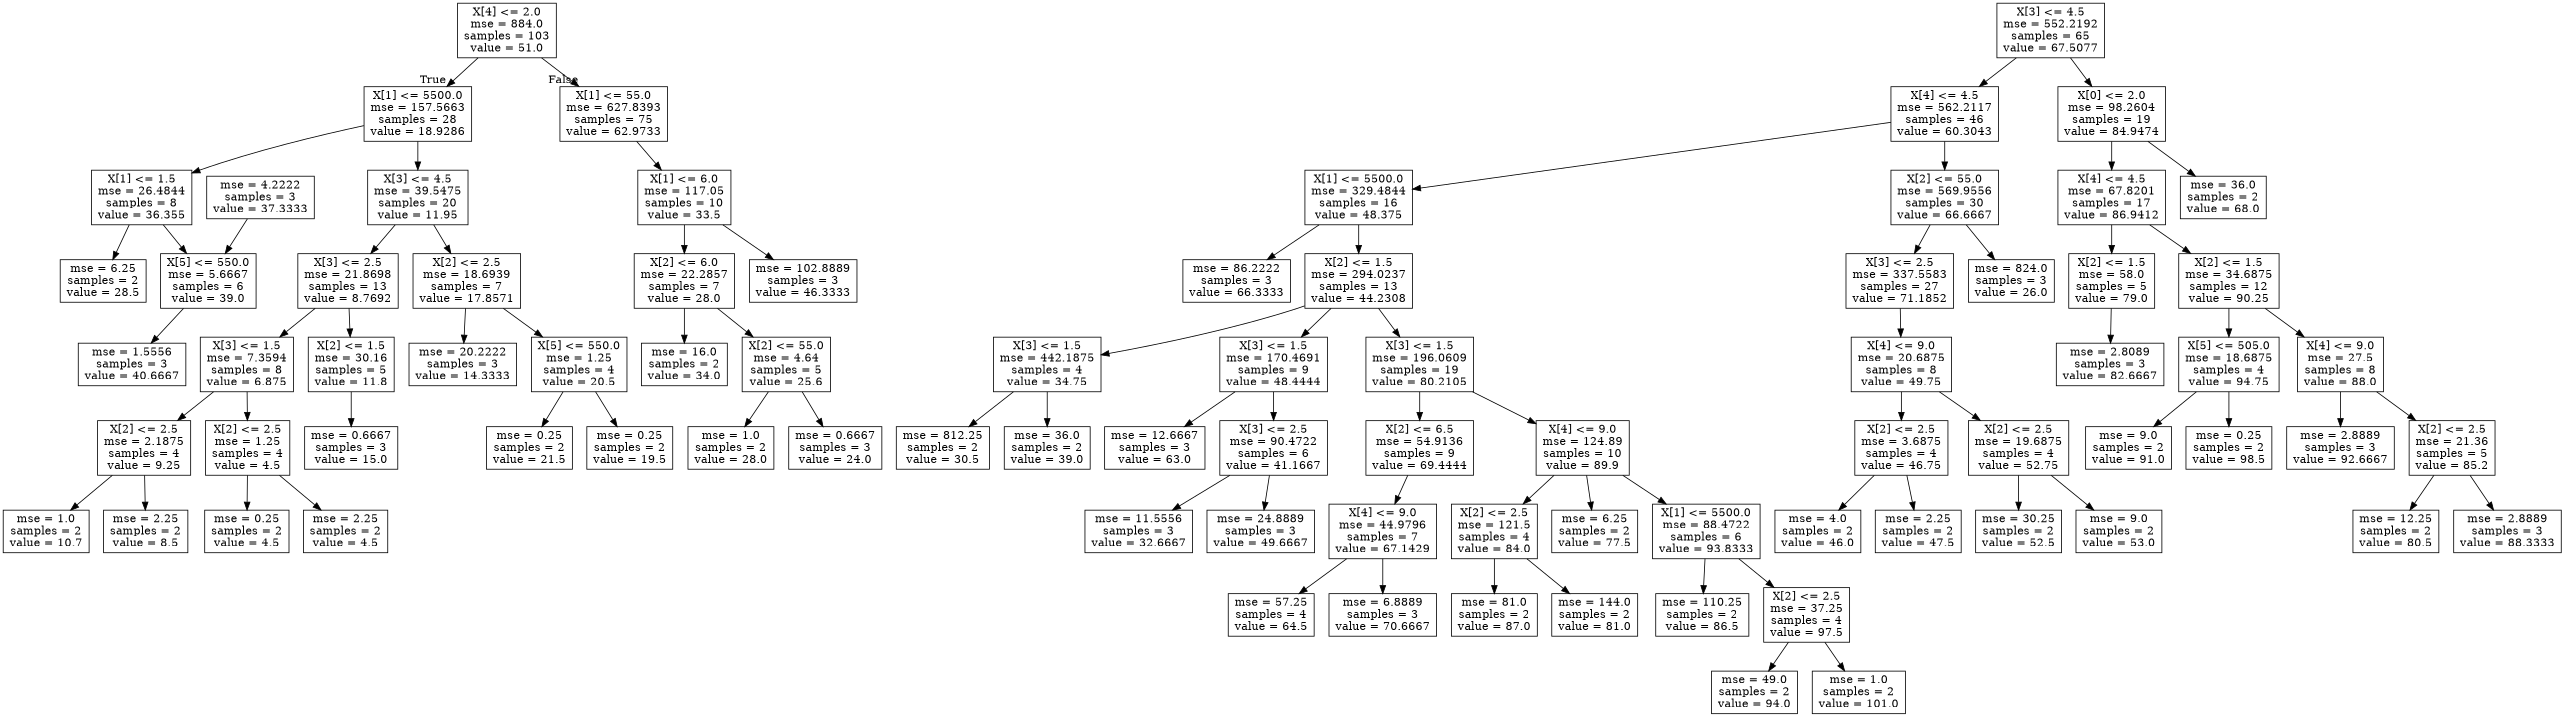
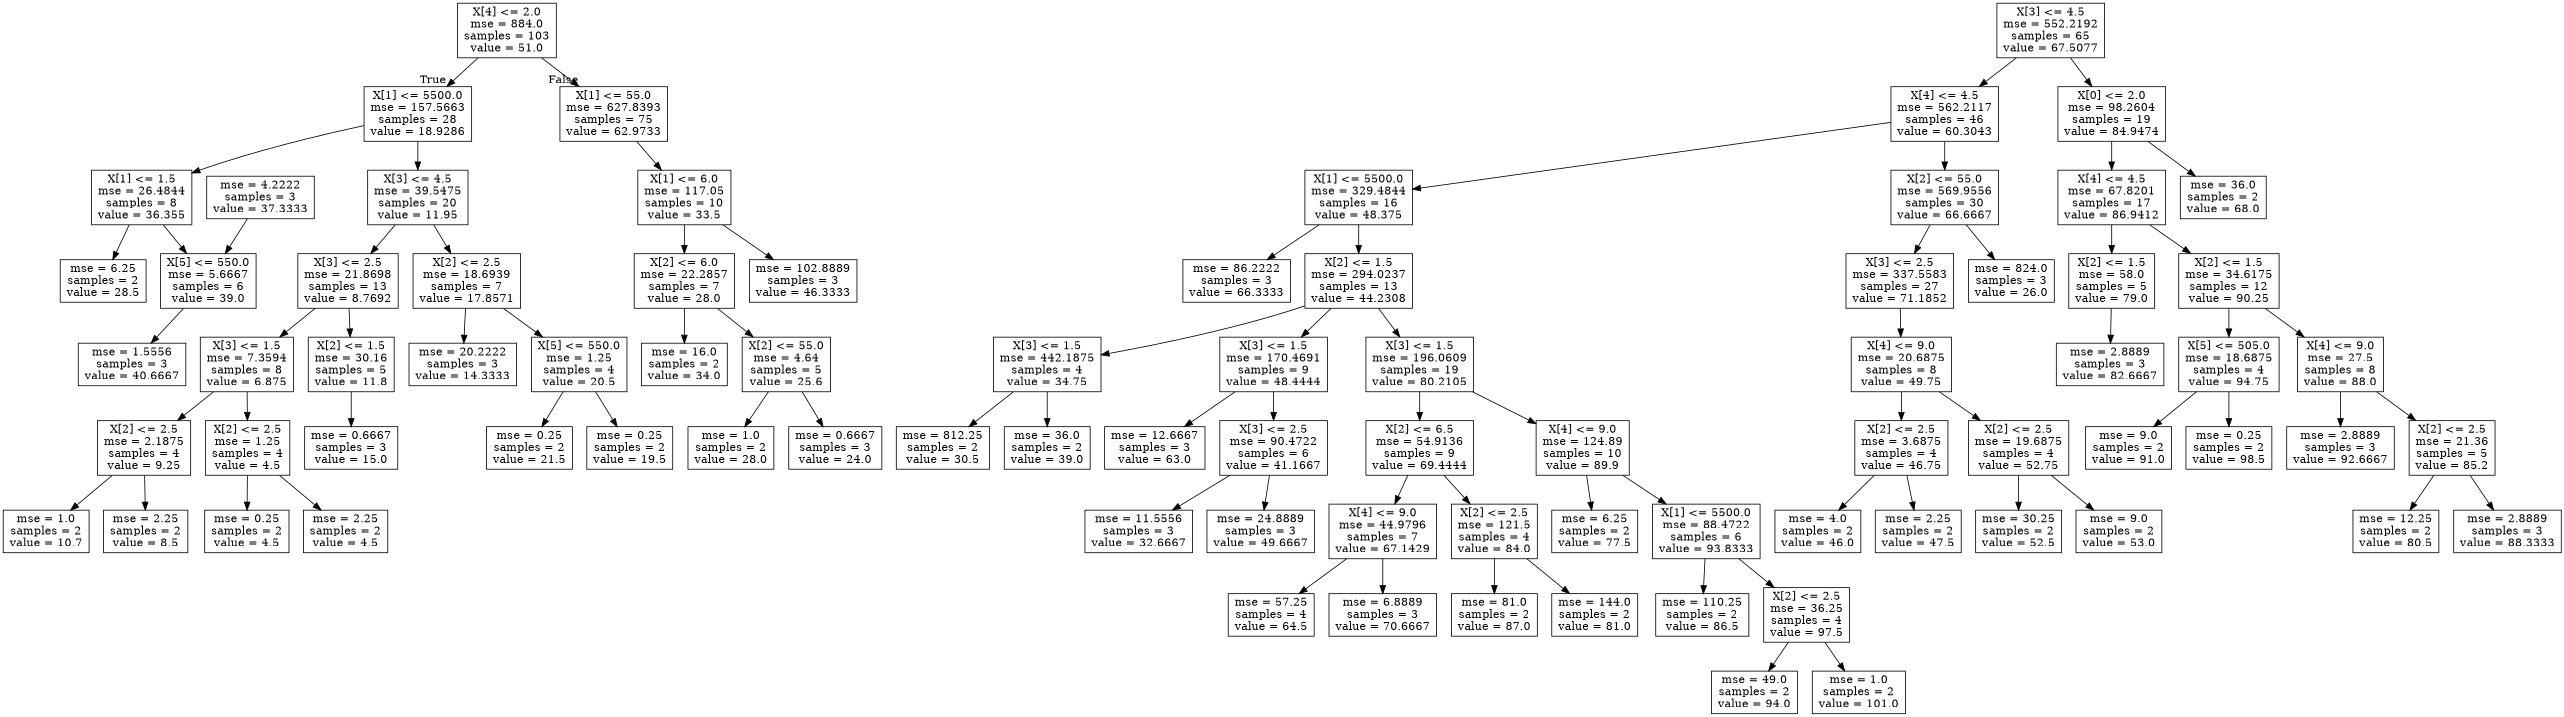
node "X[2] <= 1.5 mse = 34.6875 samples = 12 value = 90.25": label "X[2] <= 1.5 mse = 34.6875 samples = 12 value = 90.25" -> "X[2] <= 1.5 mse = 34.6175 samples = 12 value = 90.25"
node "mse = 2.8089 samples = 3 value = 82.6667": label "mse = 2.8089 samples = 3 value = 82.6667" -> "mse = 2.8889 samples = 3 value = 82.6667"
edge "X[4] <= 9.0 mse = 124.89 samples = 10 value = 89.9" -> "X[2] <= 2.5 mse = 121.5 samples = 4 value = 84.0": now "X[2] <= 6.5 mse = 54.9136 samples = 9 value = 69.4444" -> "X[2] <= 2.5 mse = 121.5 samples = 4 value = 84.0"
node "X[2] <= 2.5 mse = 37.25 samples = 4 value = 97.5": label "X[2] <= 2.5 mse = 37.25 samples = 4 value = 97.5" -> "X[2] <= 2.5 mse = 36.25 samples = 4 value = 97.5"
